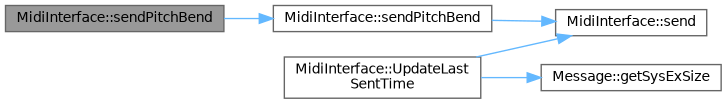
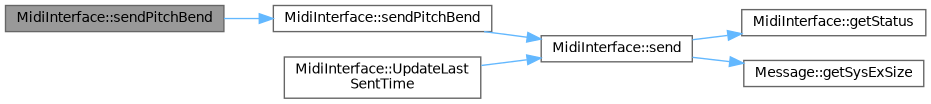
node "MidiInterface::getStatus": added
edge "MidiInterface::UpdateLast SentTime" -> "Message::getSysExSize": now "MidiInterface::send" -> "Message::getSysExSize"
